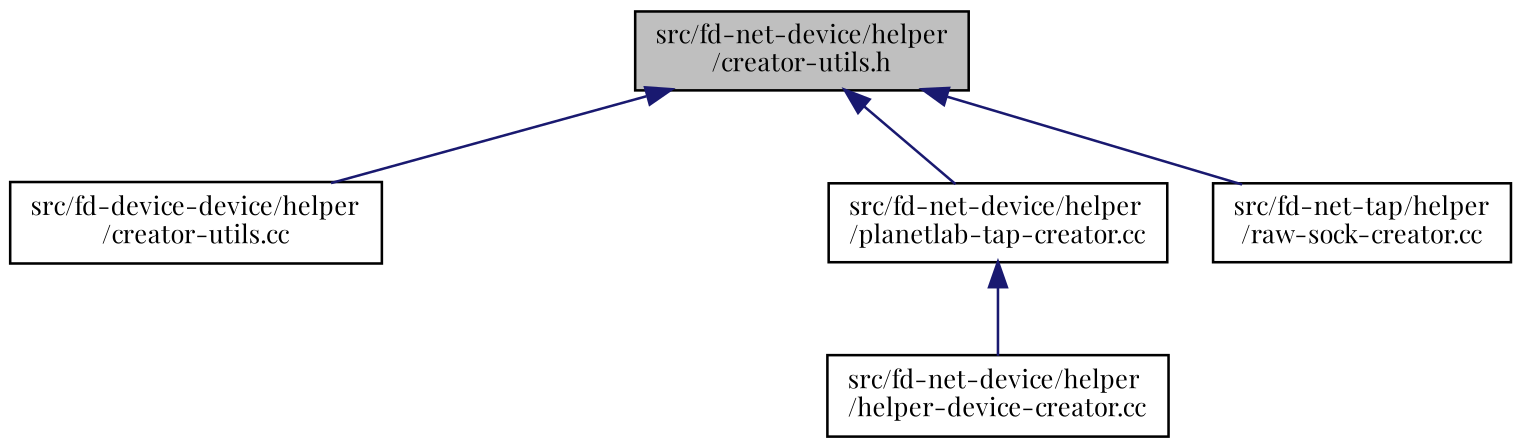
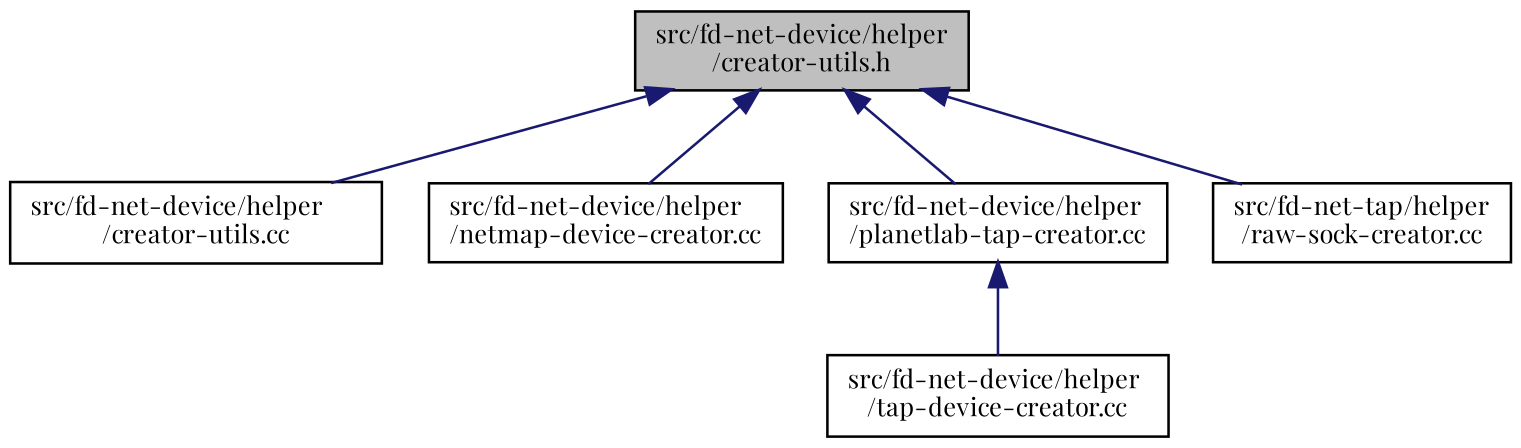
node "src/fd-device-device/helper /creator-utils.cc": label "src/fd-device-device/helper /creator-utils.cc" -> "src/fd-net-device/helper /creator-utils.cc"
node "src/fd-net-device/helper /netmap-device-creator.cc": added
node "src/fd-net-device/helper /helper-device-creator.cc": label "src/fd-net-device/helper /helper-device-creator.cc" -> "src/fd-net-device/helper /tap-device-creator.cc"
